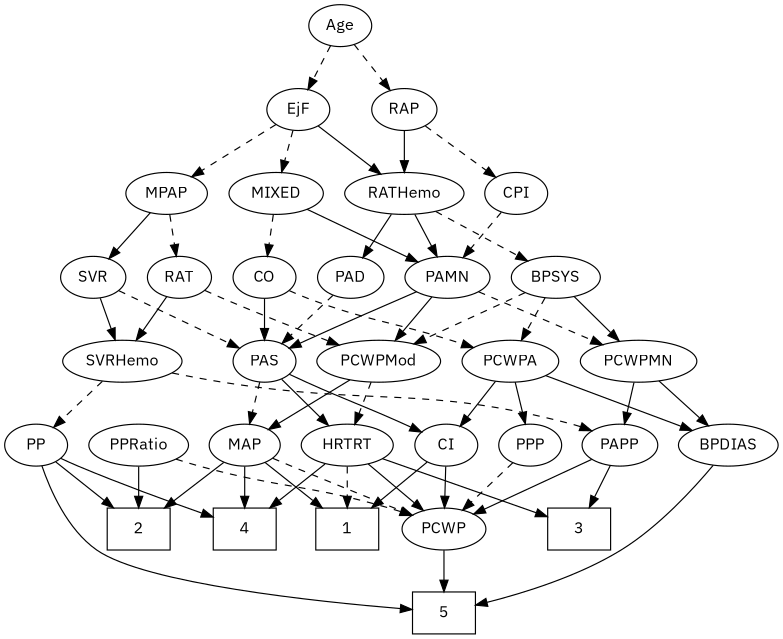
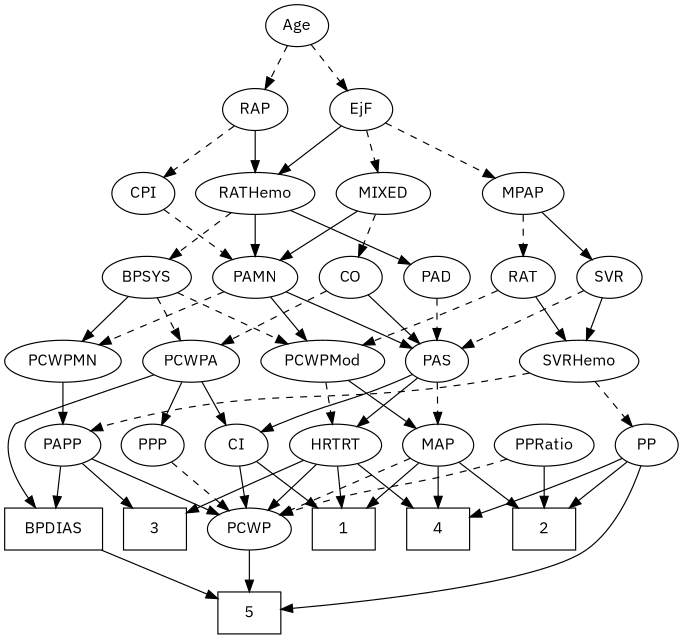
edge "PCWPMN" -> "BPDIAS": now "PAPP" -> "BPDIAS"
node "BPDIAS": shape ellipse -> box
edge "HRTRT" -> "1": style dashed -> solid
